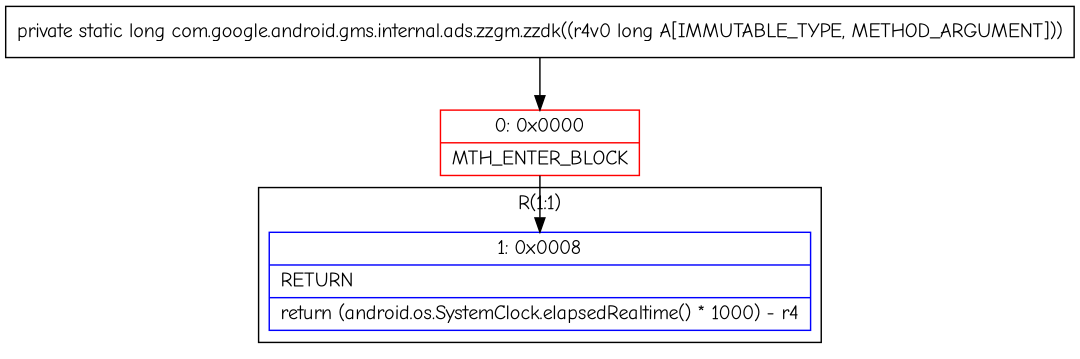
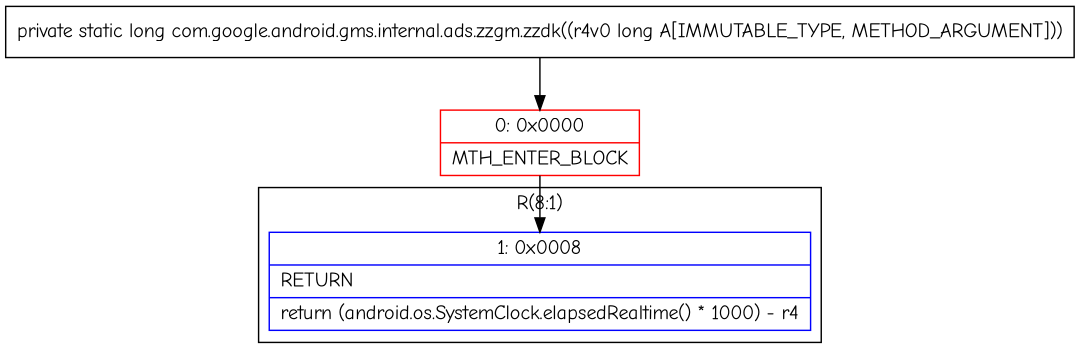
cluster "R(1:1)": label "R(1:1)" -> "R(8:1)"
